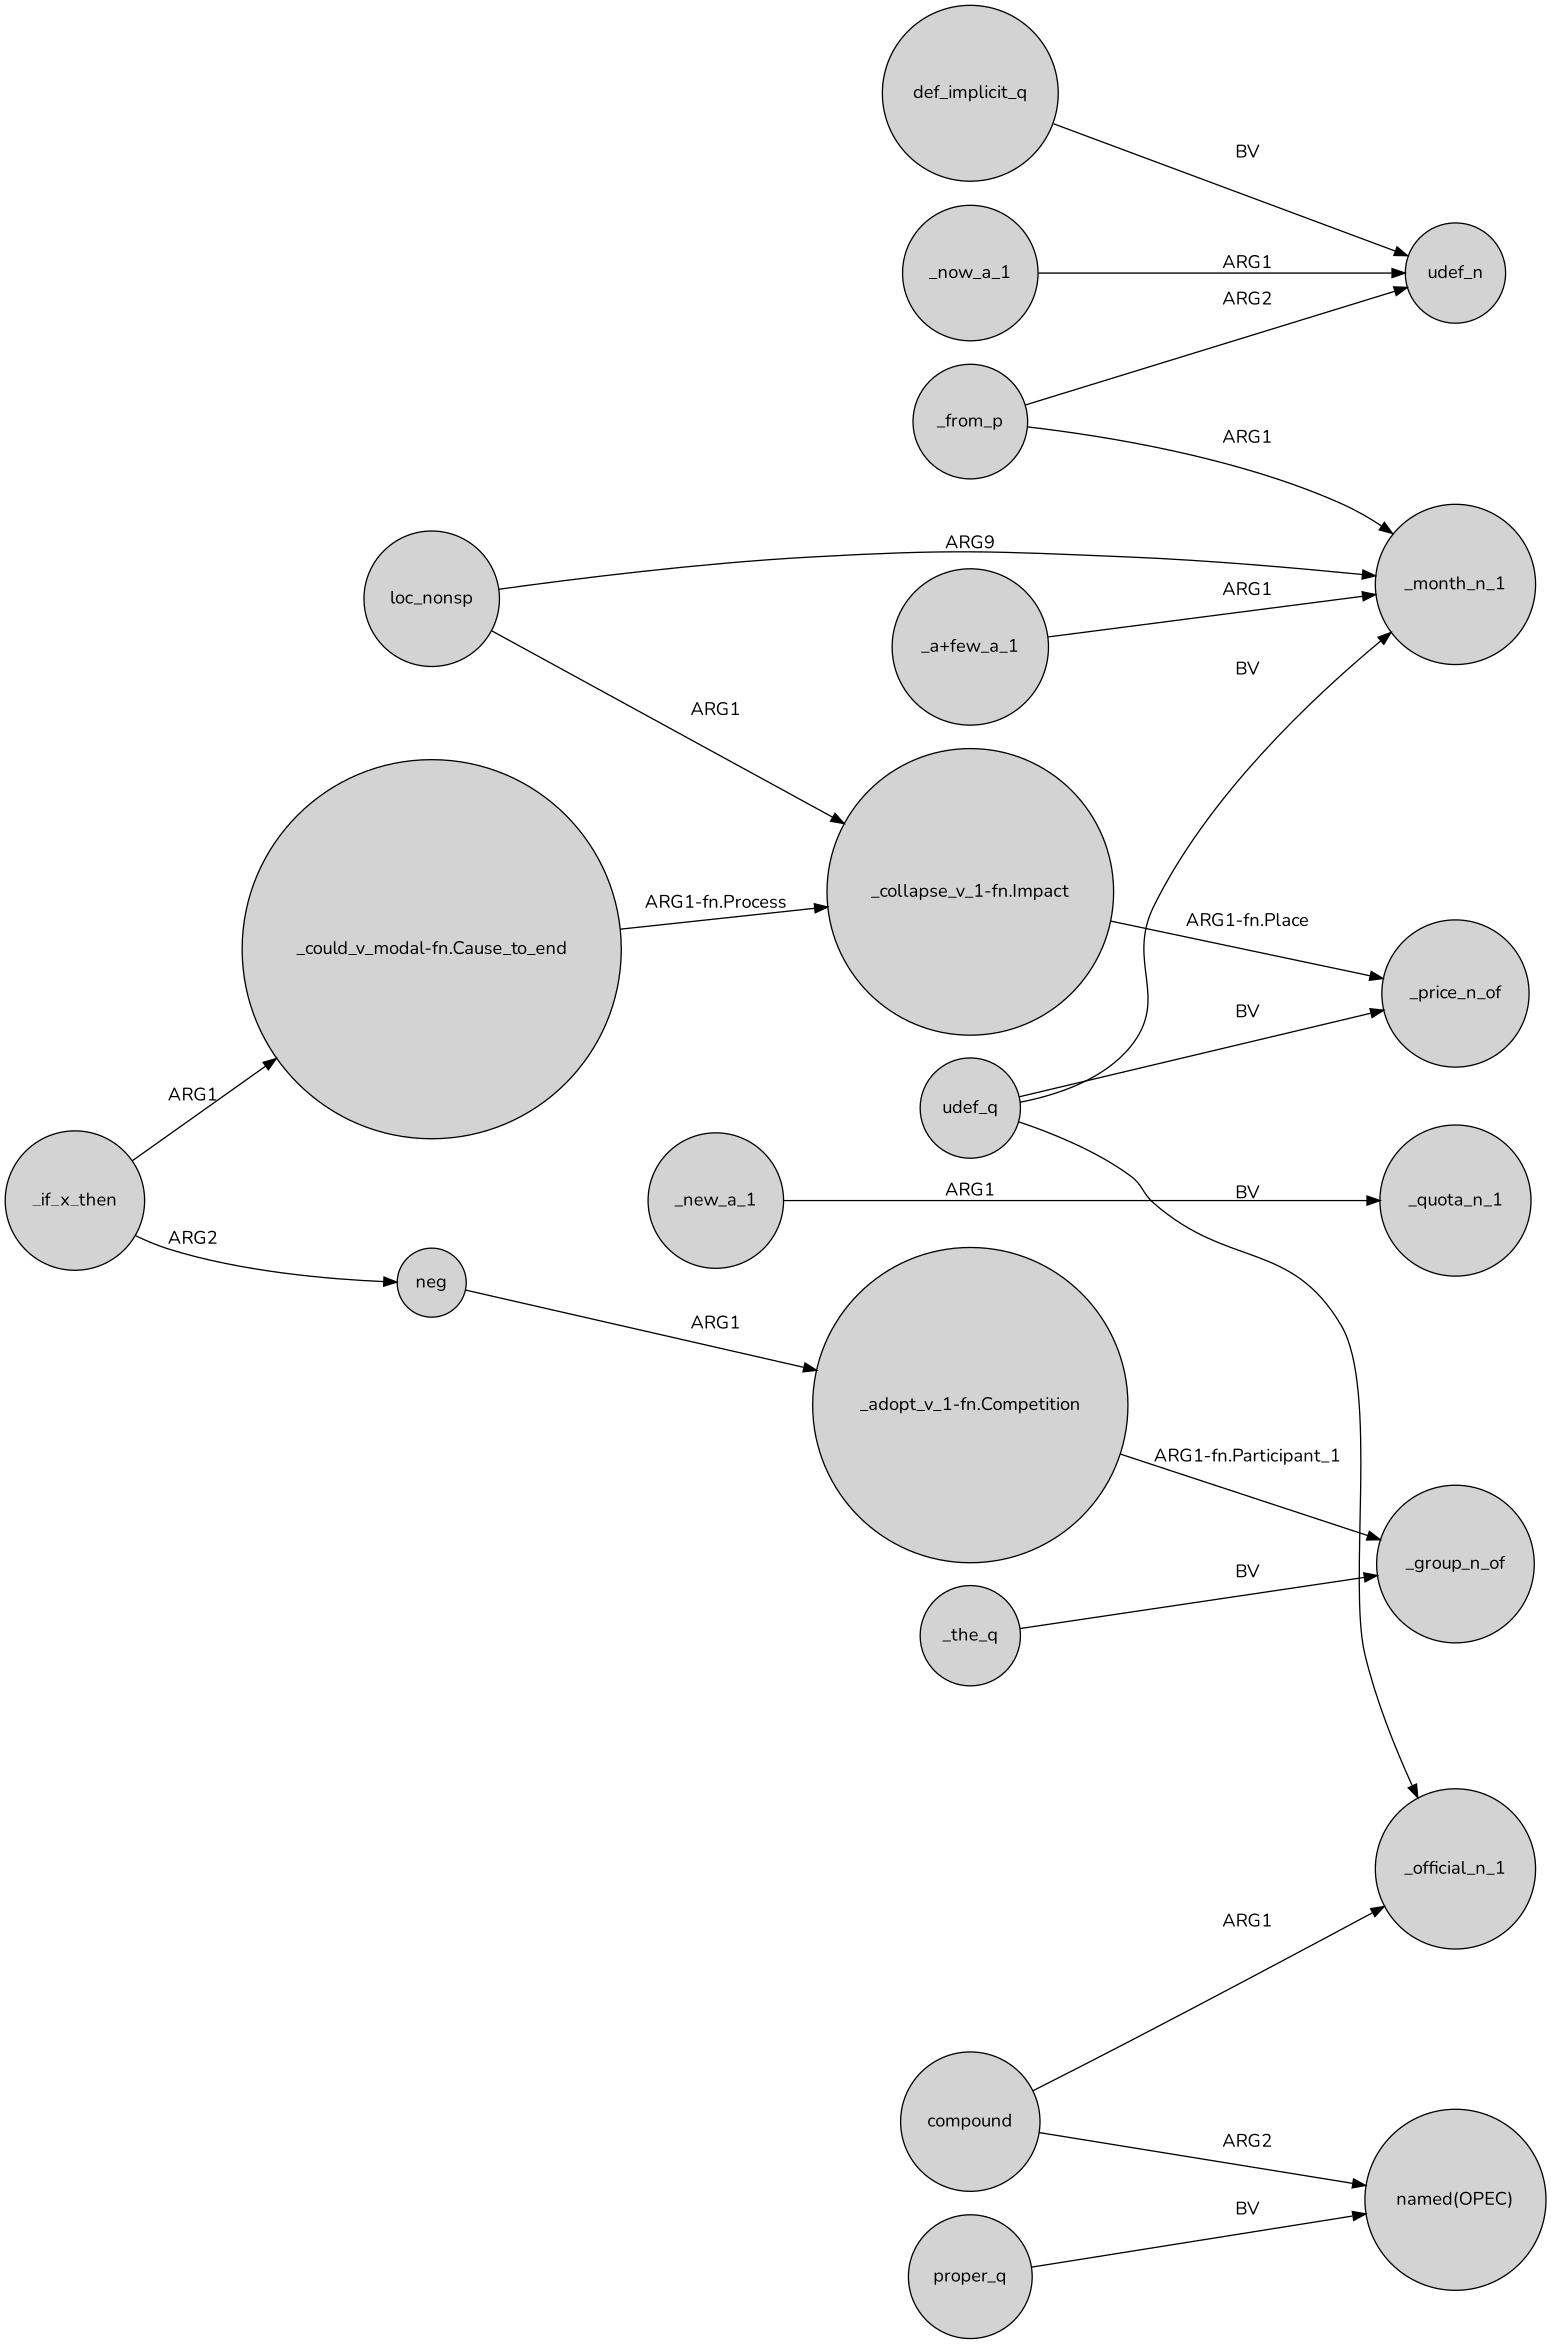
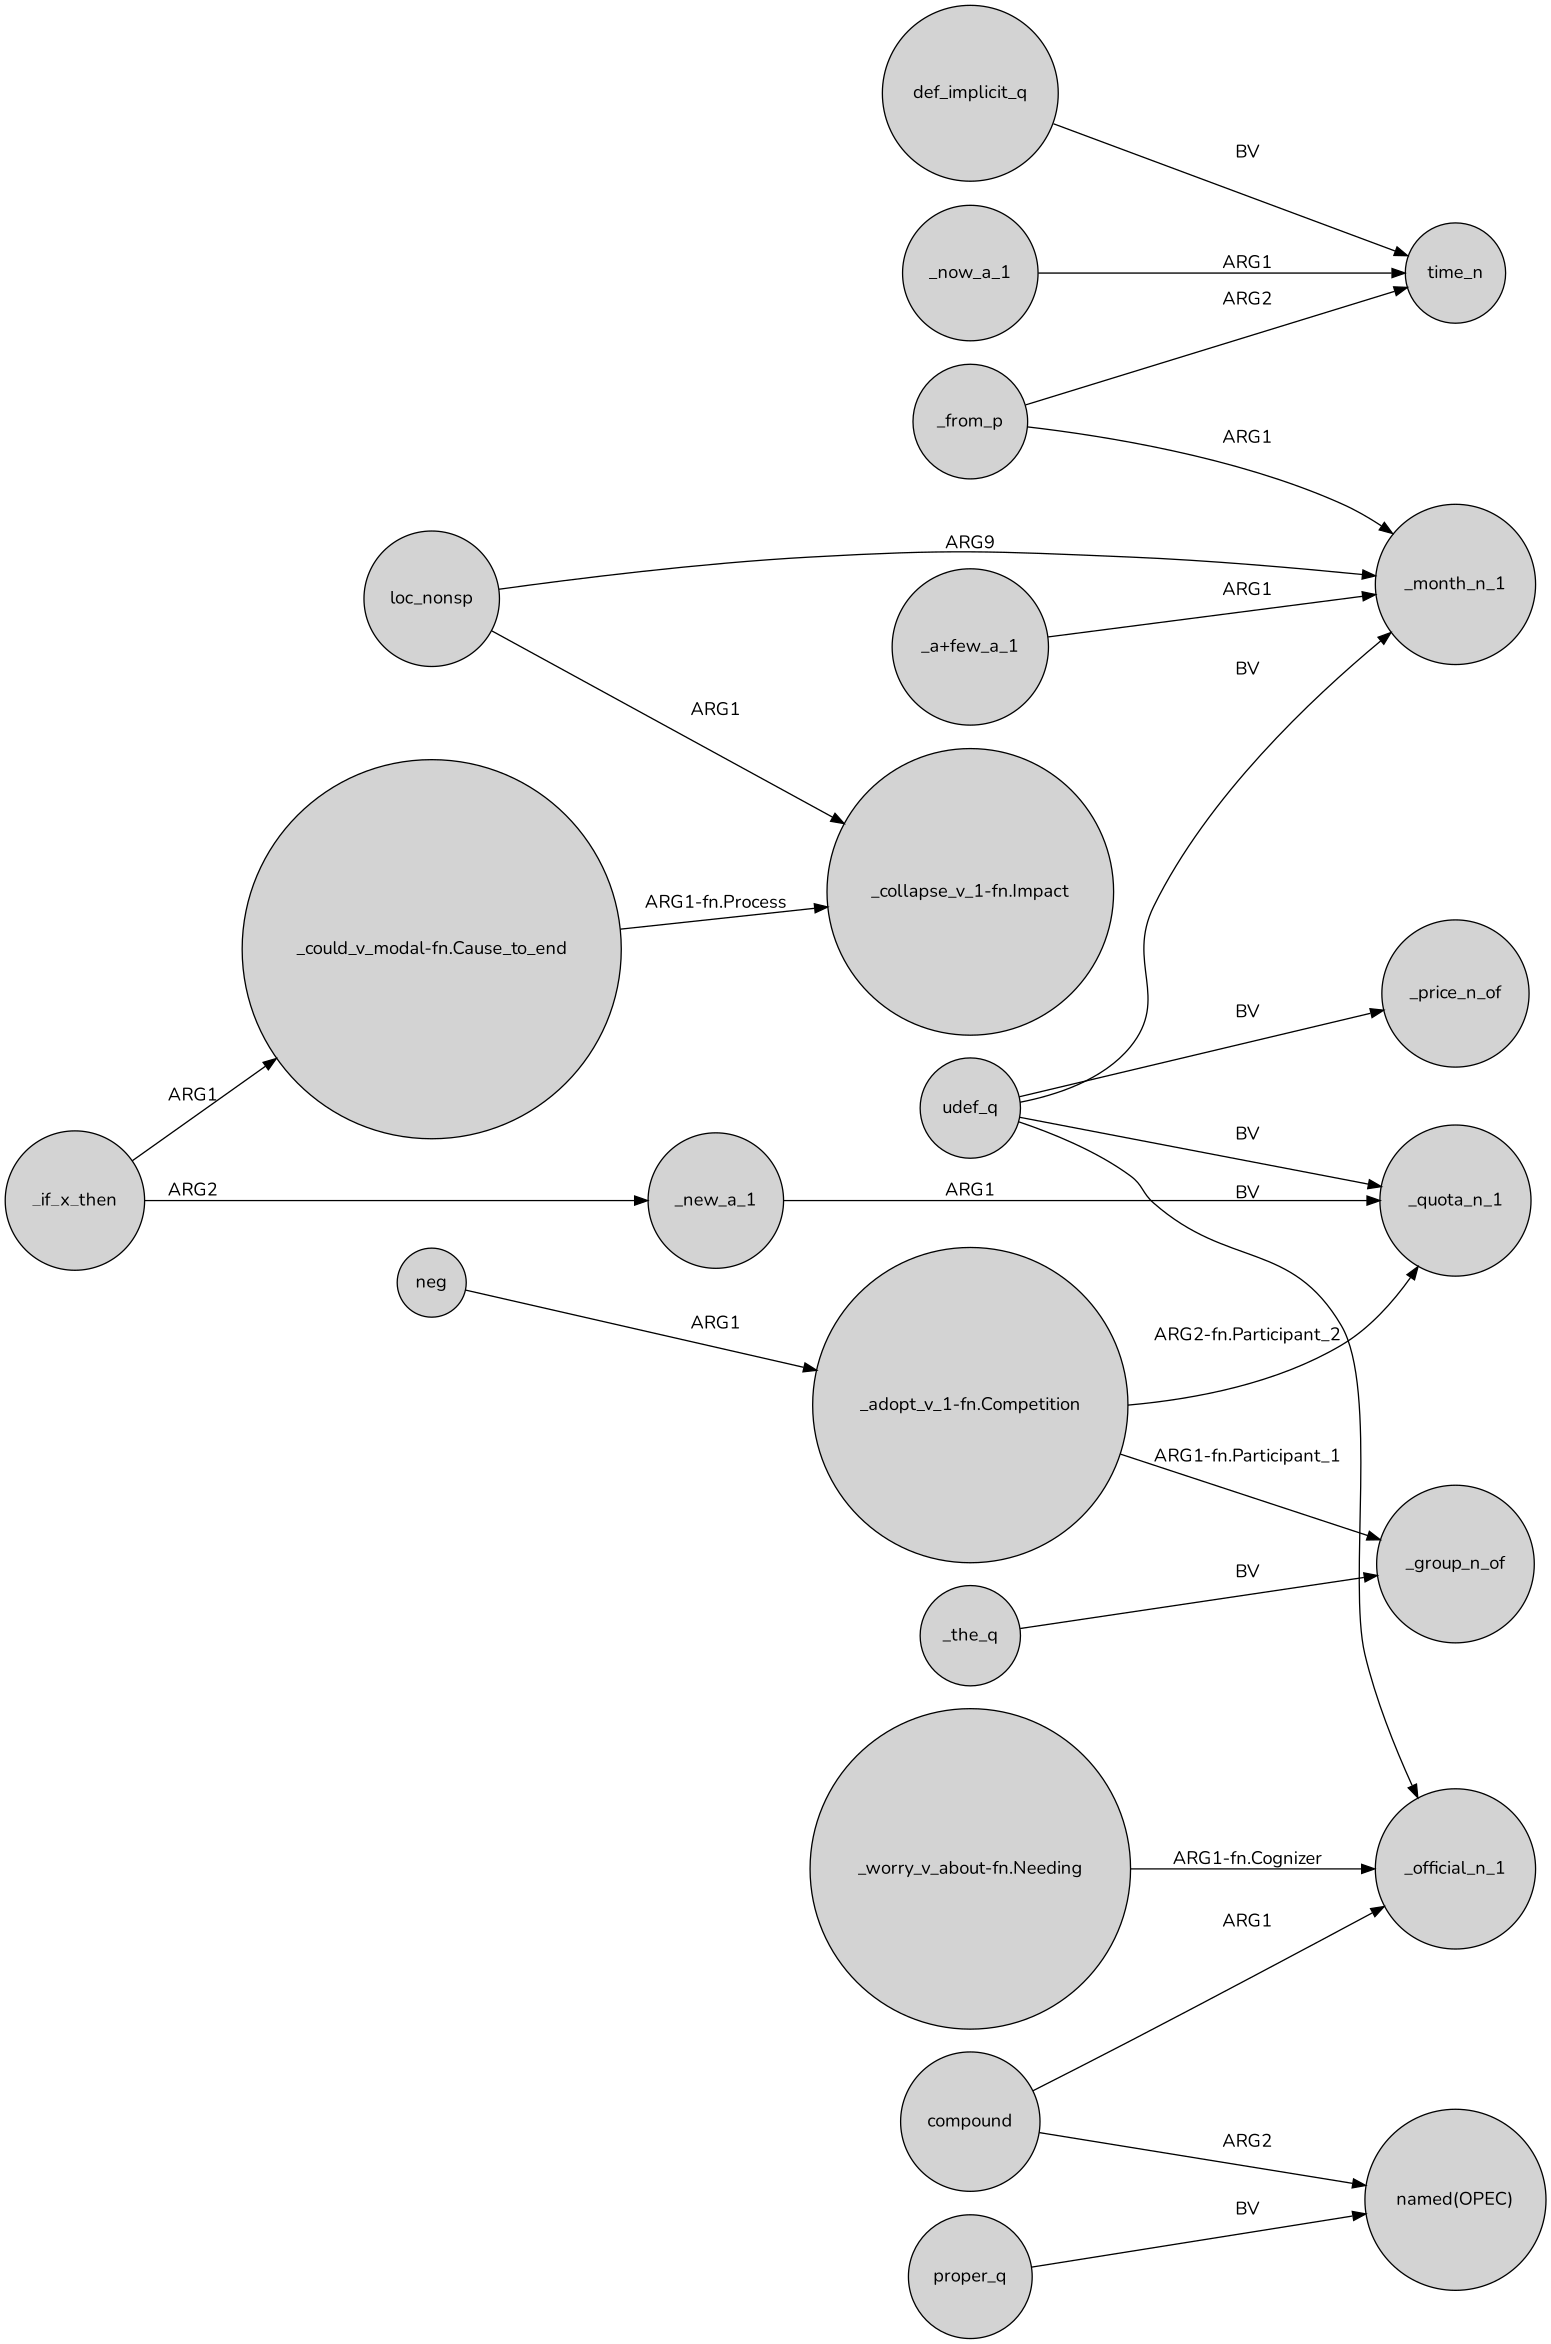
node "udef_n": label "udef_n" -> "time_n"
edge "_collapse_v_1-fn.Impact" -> "_price_n_of": removed, label "ARG1-fn.Place"
edge "udef_q" -> "_quota_n_1": added, label "BV"
edge "_if_x_then" -> "neg": now "_if_x_then" -> "_new_a_1"
edge "_adopt_v_1-fn.Competition" -> "_quota_n_1": added, label "ARG2-fn.Participant_2"
node "_worry_v_about-fn.Needing": added
